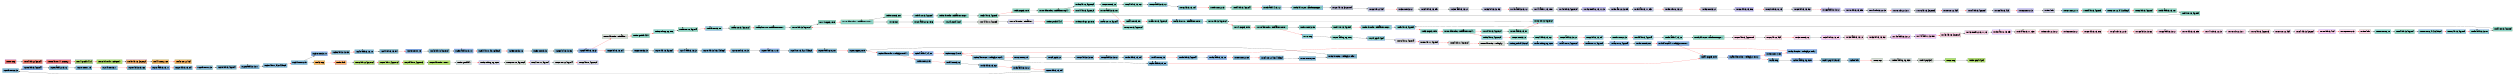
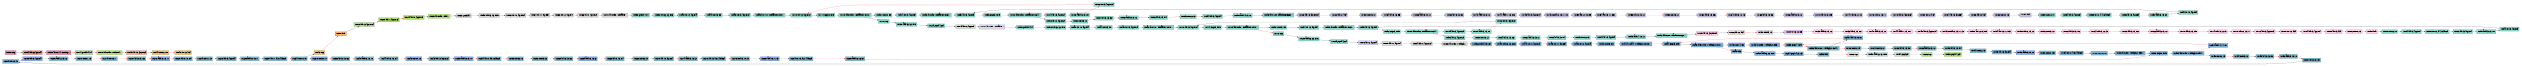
edge "10264: add r3, r3, ip" -> "10070: bl10098< Initialize>": now "1006c: ldr r0, [sp,#12]" -> "10070: bl10098< Initialize>"
node "101c4: pop3, r2": label "101c4: pop3, r2" -> "101c4: movr3, r2"
